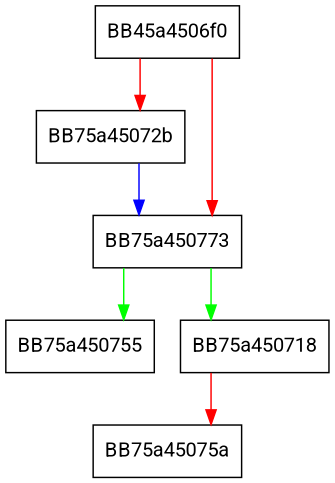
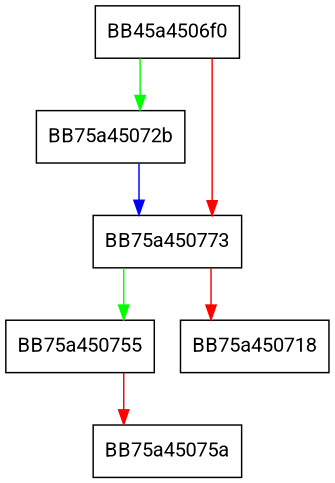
edge "BB45a4506f0" -> "BB75a45072b": color red -> green
edge "BB75a450773" -> "BB75a450718": color green -> red
edge "BB75a450718" -> "BB75a45075a": now "BB75a450755" -> "BB75a45075a"
